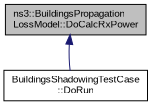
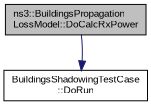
edge "BuildingsShadowingTestCase ::DoRun" -> "ns3::BuildingsPropagation LossModel::DoCalcRxPower": reversed
